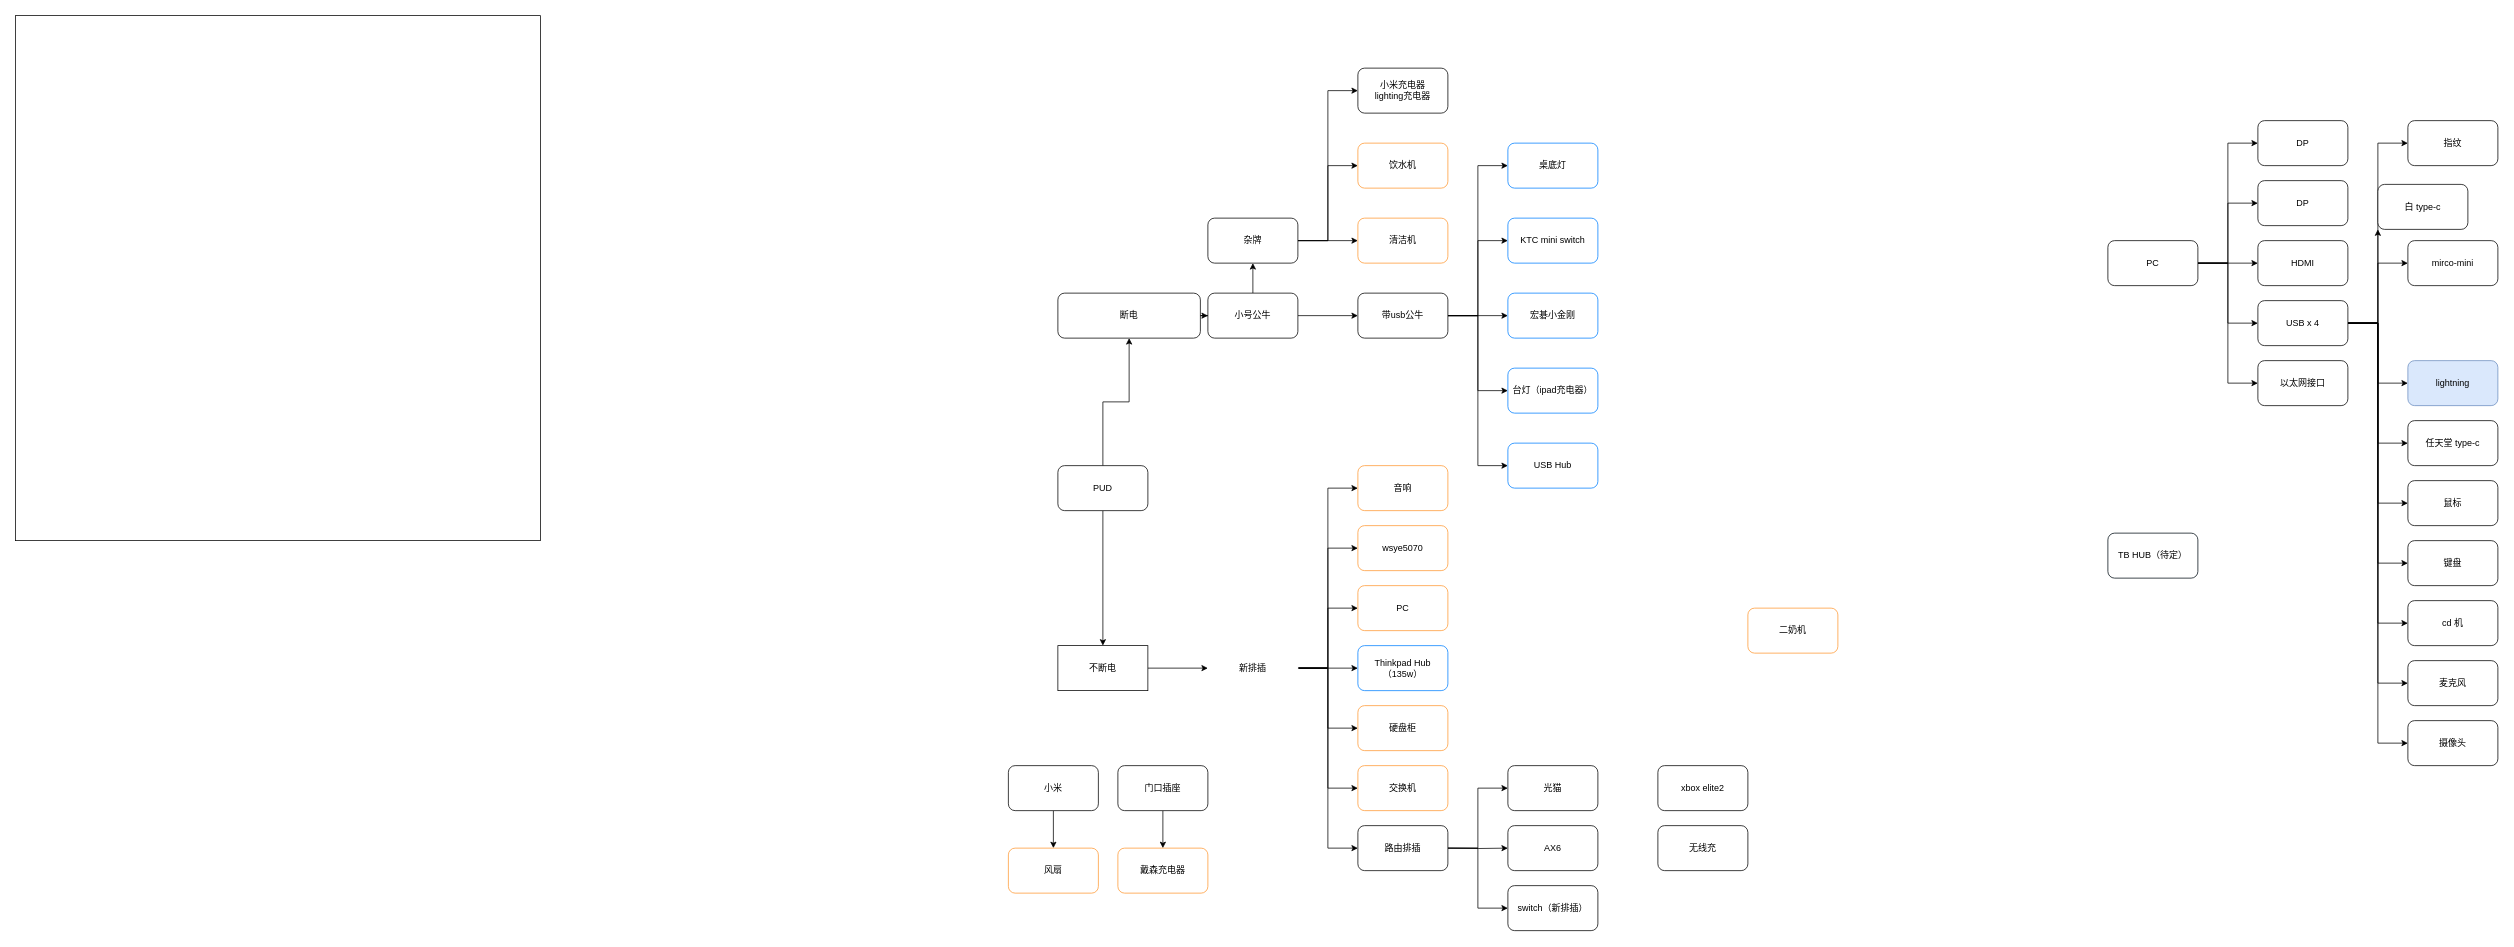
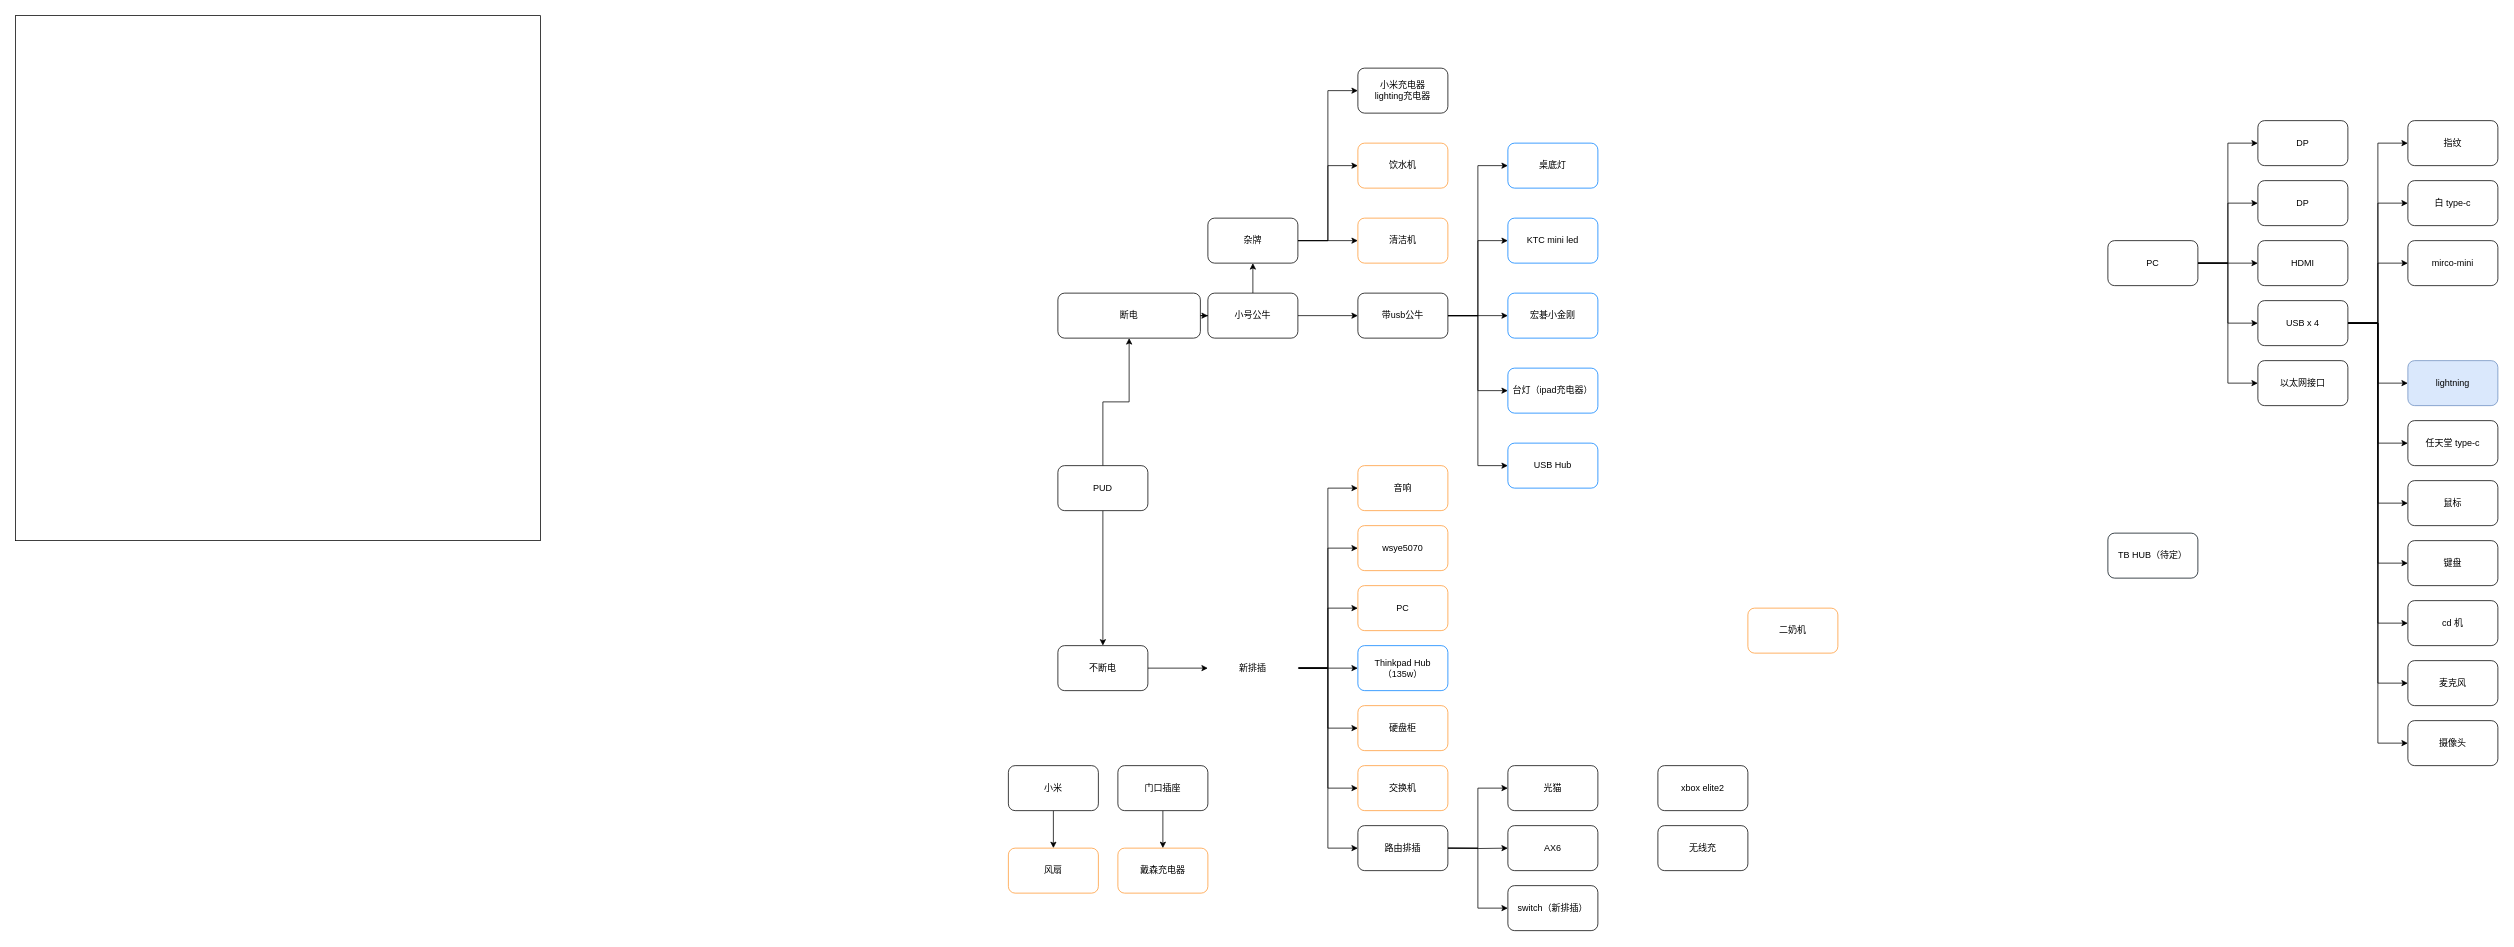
node "白 type-c": moved (2423, 207) -> (2453, 203)
node "KTC mini switch": label "KTC mini switch" -> "KTC mini led"
node "不断电": shape rectangle -> rounded rectangle
